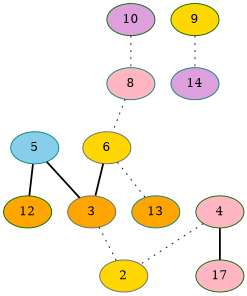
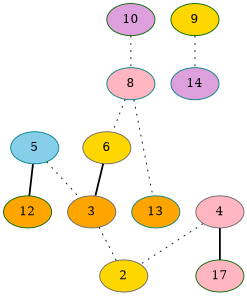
edge "5" -- "3": style bold -> dotted
edge "6" -- "13": now "8" -- "13"
node "4": color darkgreen -> gray40
